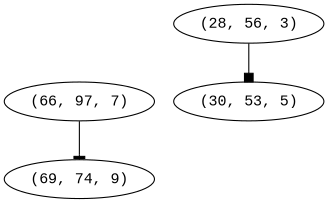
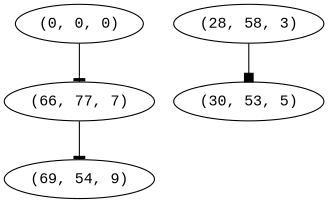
node "(0, 0, 0)": added
node "(28, 56, 3)": label "(28, 56, 3)" -> "(28, 58, 3)"
node "(66, 97, 7)": label "(66, 97, 7)" -> "(66, 77, 7)"
node "(69, 74, 9)": label "(69, 74, 9)" -> "(69, 54, 9)"
